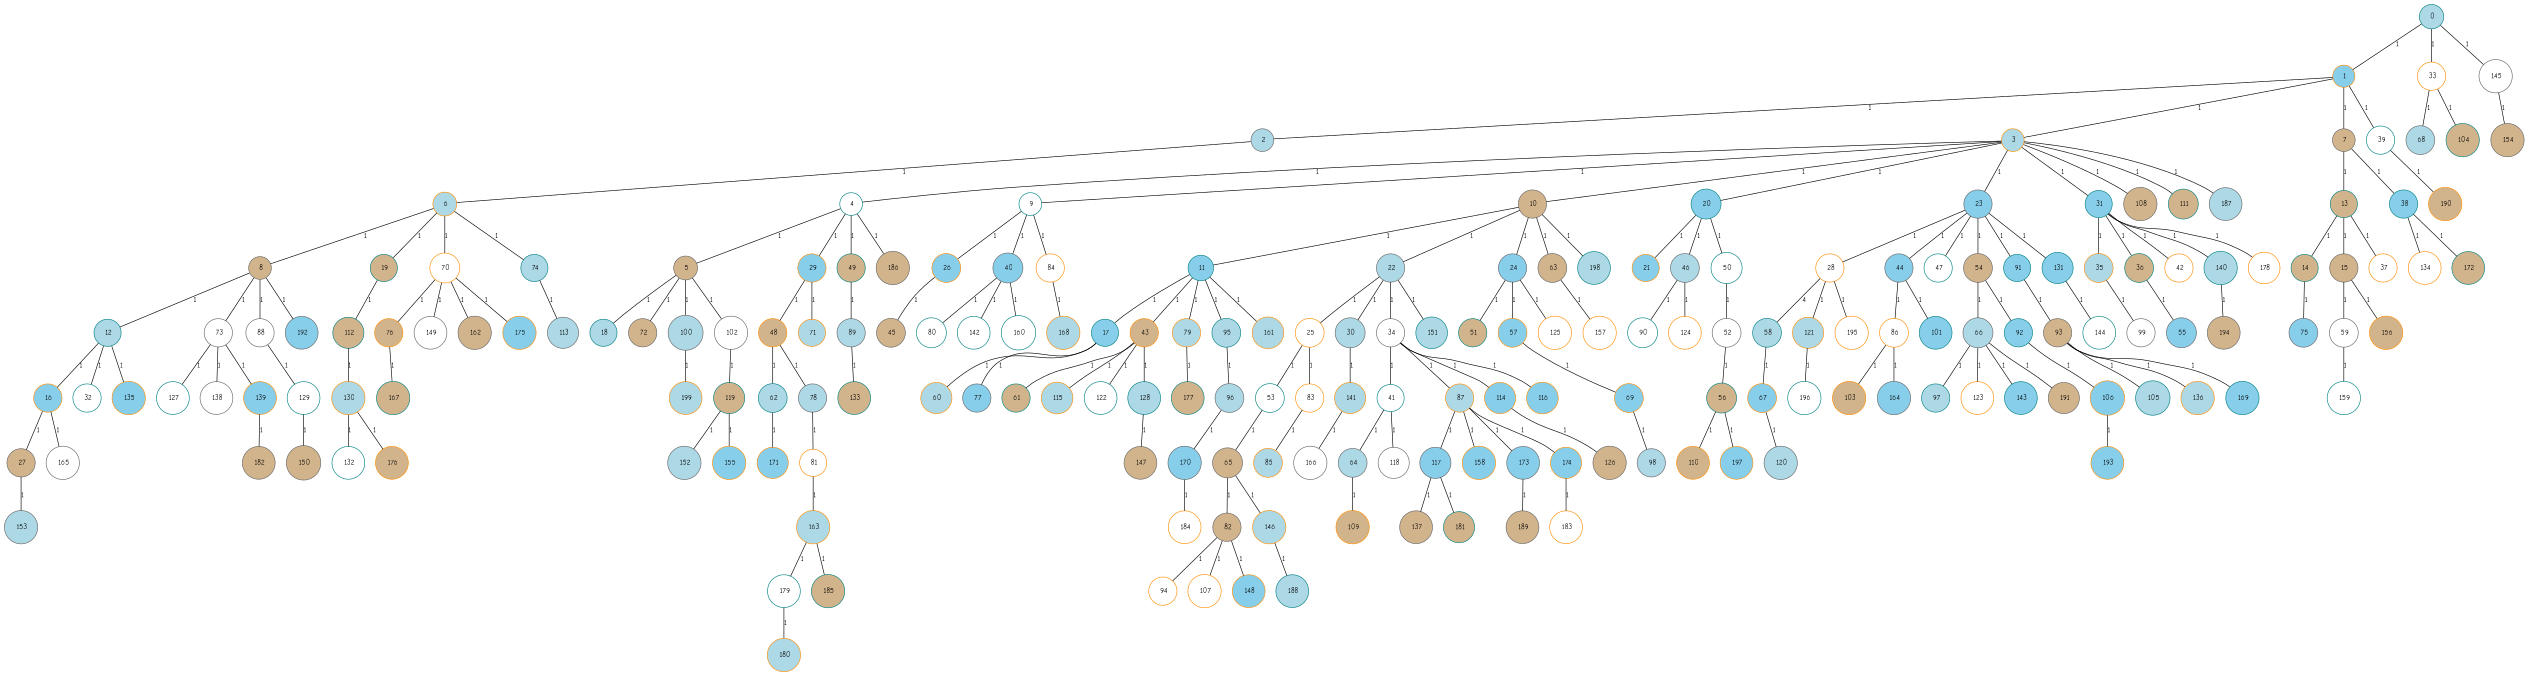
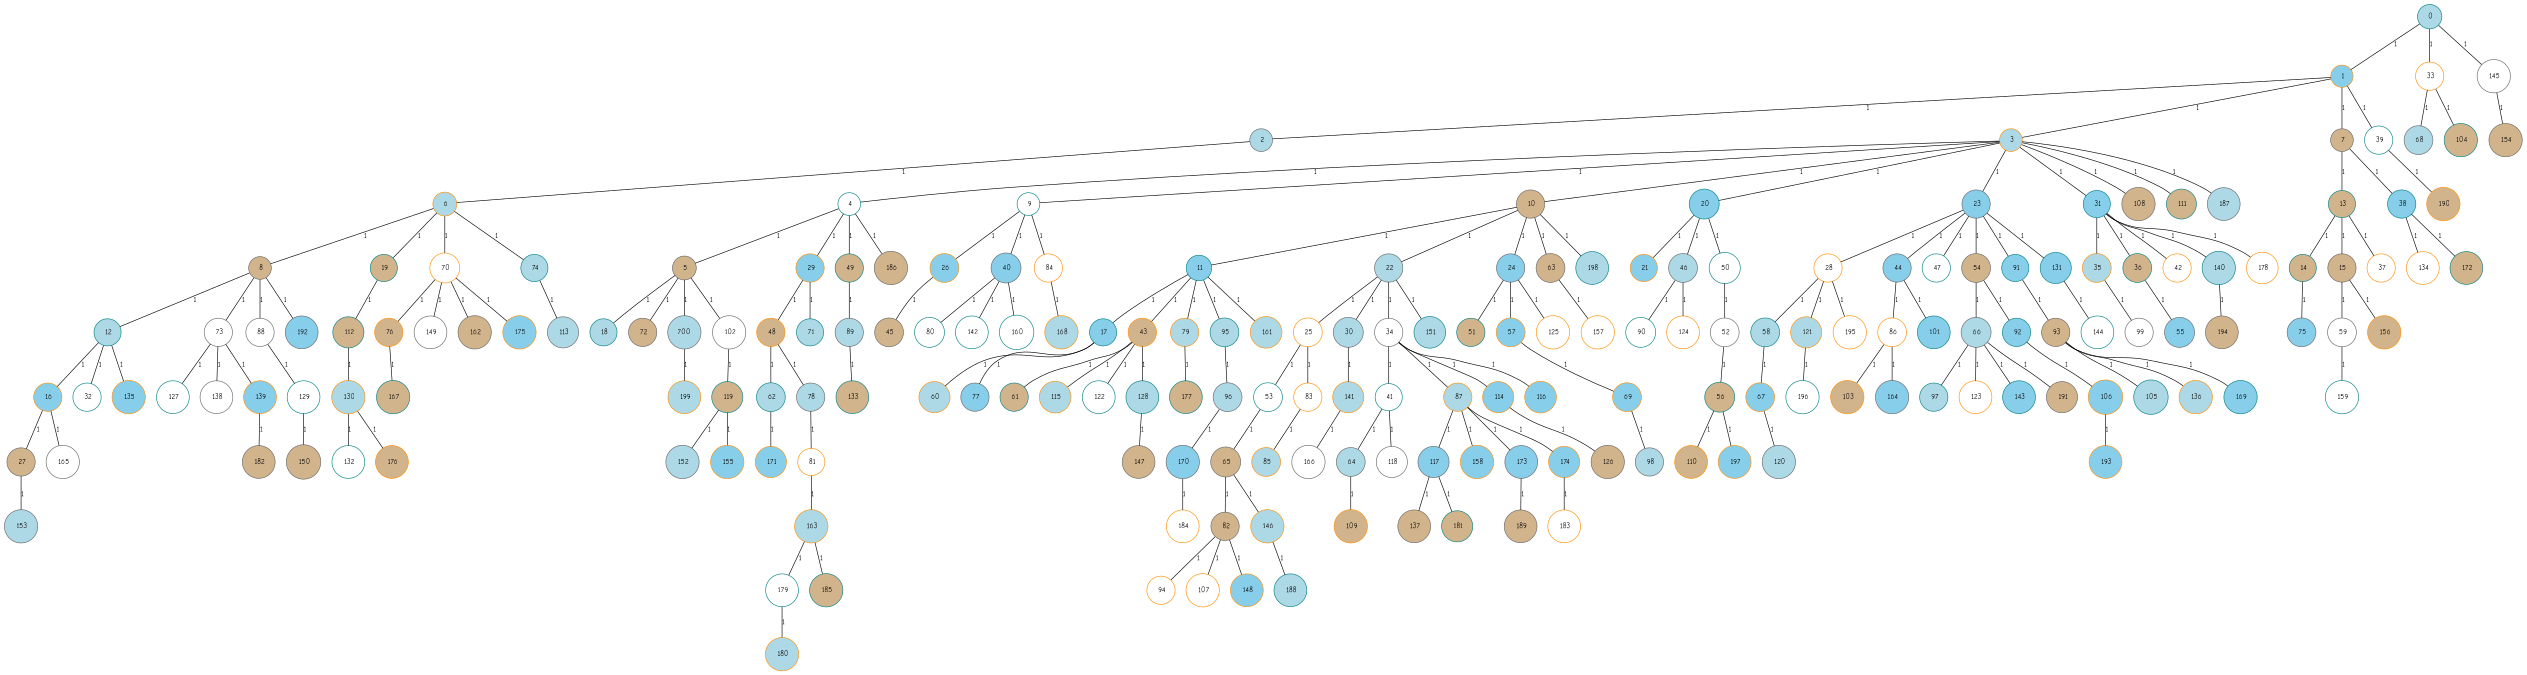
edge "28" -- "58": label "4" -> "1"
node "100": label "100" -> "700"
node "71": color darkorange -> teal
